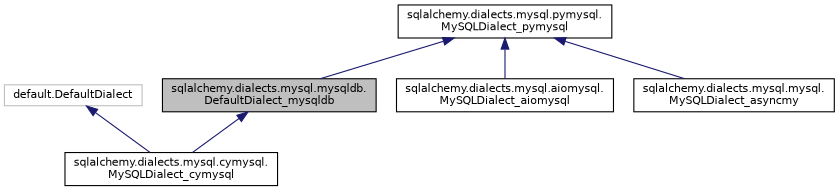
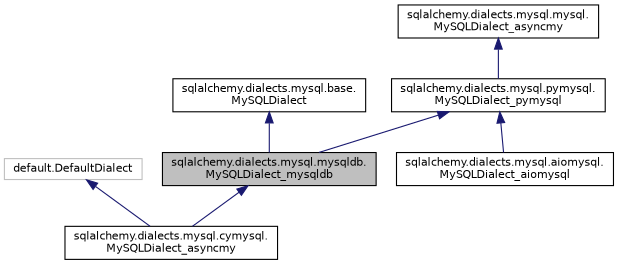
edge "sqlalchemy.dialects.mysql.mysql. MySQLDialect_asyncmy" -> "sqlalchemy.dialects.mysql.pymysql. MySQLDialect_pymysql": reversed
node "sqlalchemy.dialects.mysql.mysqldb. DefaultDialect_mysqldb": label "sqlalchemy.dialects.mysql.mysqldb. DefaultDialect_mysqldb" -> "sqlalchemy.dialects.mysql.mysqldb. MySQLDialect_mysqldb"
node "sqlalchemy.dialects.mysql.base. MySQLDialect": added
node "sqlalchemy.dialects.mysql.cymysql. MySQLDialect_cymysql": label "sqlalchemy.dialects.mysql.cymysql. MySQLDialect_cymysql" -> "sqlalchemy.dialects.mysql.cymysql. MySQLDialect_asyncmy"
